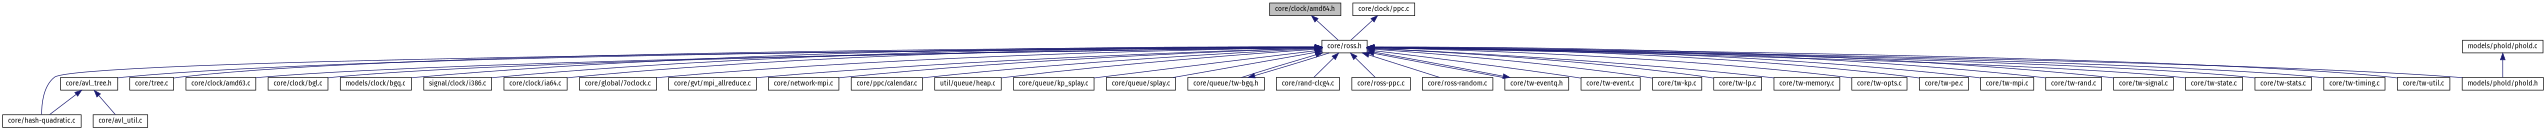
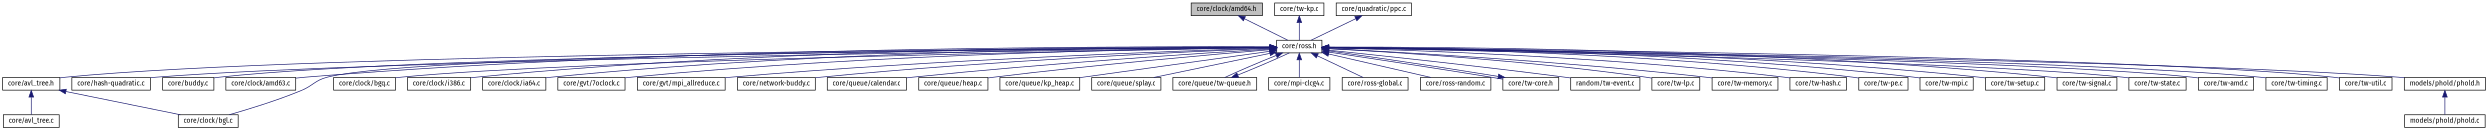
node "core/clock/ppc.c": label "core/clock/ppc.c" -> "core/quadratic/ppc.c"
edge "core/tw-kp.c" -> "core/ross.h": reversed
edge "models/phold/phold.h" -> "models/phold/phold.c": reversed
node "core/tree.c": label "core/tree.c" -> "core/buddy.c"
node "models/clock/bgq.c": label "models/clock/bgq.c" -> "core/clock/bgq.c"
node "signal/clock/i386.c": label "signal/clock/i386.c" -> "core/clock/i386.c"
node "core/global/7oclock.c": label "core/global/7oclock.c" -> "core/gvt/7oclock.c"
node "core/network-mpi.c": label "core/network-mpi.c" -> "core/network-buddy.c"
node "core/ppc/calendar.c": label "core/ppc/calendar.c" -> "core/queue/calendar.c"
node "util/queue/heap.c": label "util/queue/heap.c" -> "core/queue/heap.c"
node "core/queue/kp_splay.c": label "core/queue/kp_splay.c" -> "core/queue/kp_heap.c"
node "core/queue/tw-bgq.h": label "core/queue/tw-bgq.h" -> "core/queue/tw-queue.h"
node "core/rand-clcg4.c": label "core/rand-clcg4.c" -> "core/mpi-clcg4.c"
node "core/ross-ppc.c": label "core/ross-ppc.c" -> "core/ross-global.c"
node "core/tw-eventq.h": label "core/tw-eventq.h" -> "core/tw-core.h"
node "core/tw-event.c": label "core/tw-event.c" -> "random/tw-event.c"
node "core/tw-opts.c": label "core/tw-opts.c" -> "core/tw-hash.c"
node "core/tw-rand.c": label "core/tw-rand.c" -> "core/tw-setup.c"
node "core/tw-stats.c": label "core/tw-stats.c" -> "core/tw-amd.c"
edge "core/hash-quadratic.c" -> "core/avl_tree.h": now "core/clock/bgl.c" -> "core/avl_tree.h"
node "core/avl_util.c": label "core/avl_util.c" -> "core/avl_tree.c"
